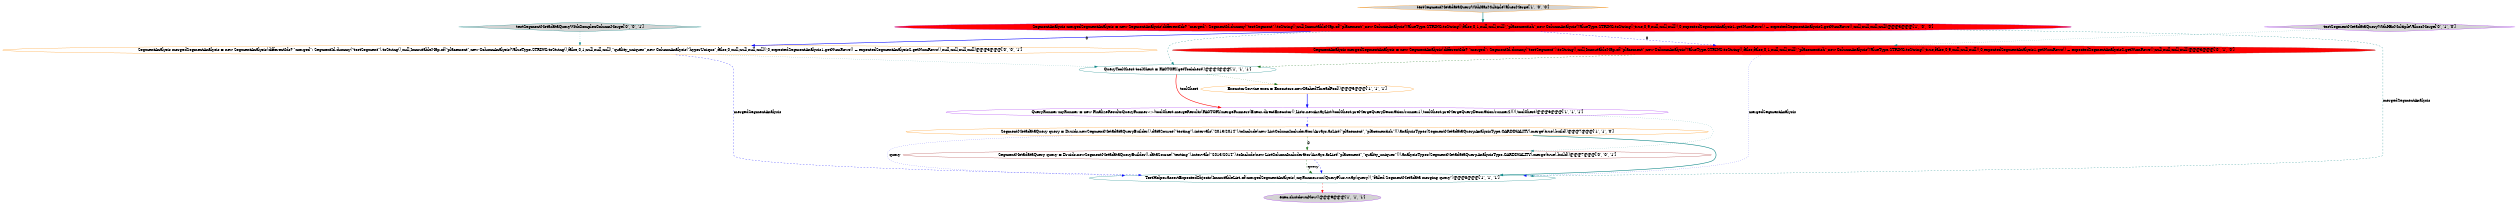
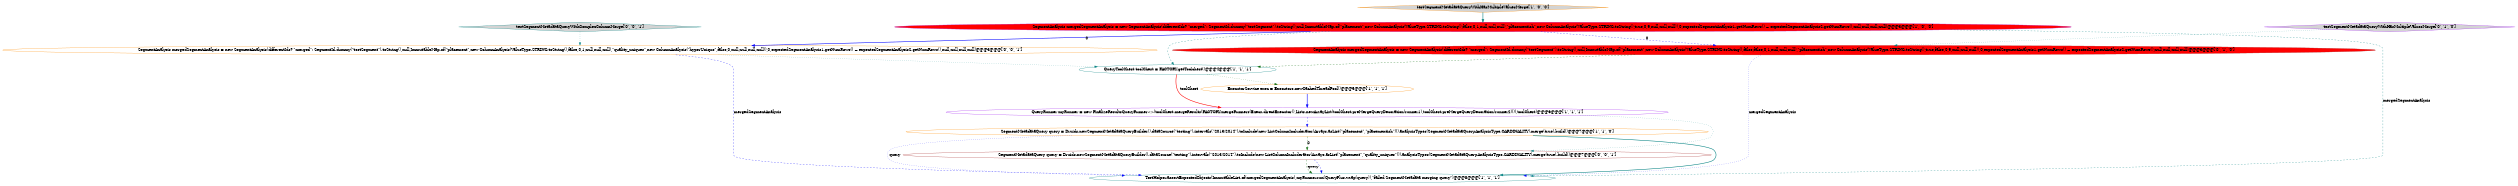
node "exec.shutdownNow()@@@9@@@['1', '1', '1']": removed
